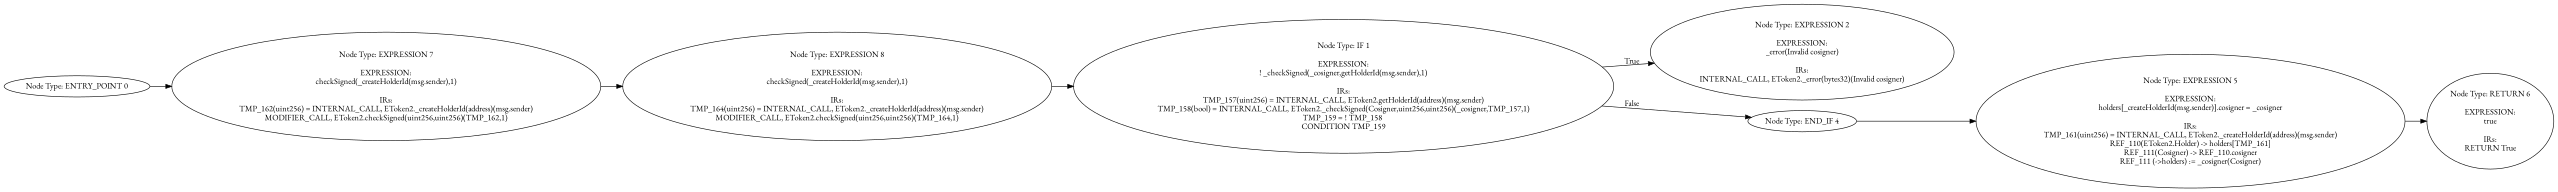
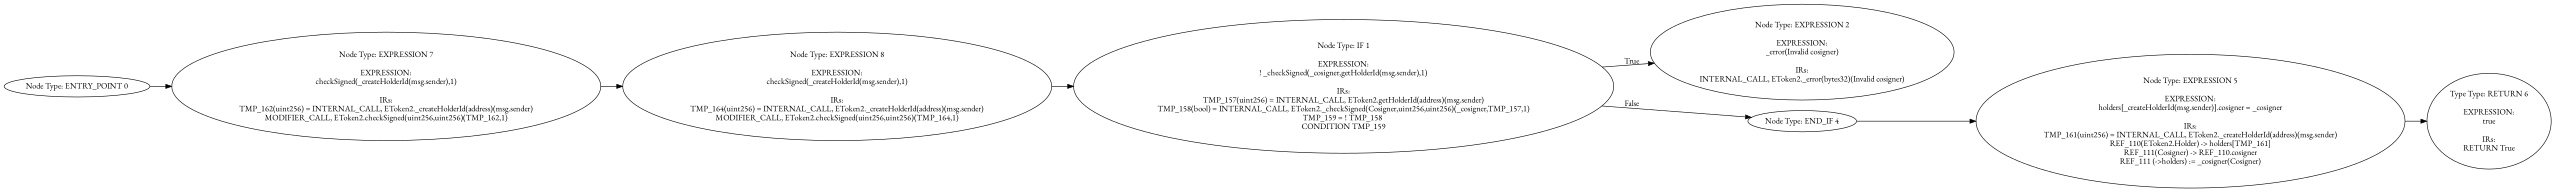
node "Node Type: RETURN 6 EXPRESSION: true IRs: RETURN True": label "Node Type: RETURN 6 EXPRESSION: true IRs: RETURN True" -> "Type Type: RETURN 6 EXPRESSION: true IRs: RETURN True"
